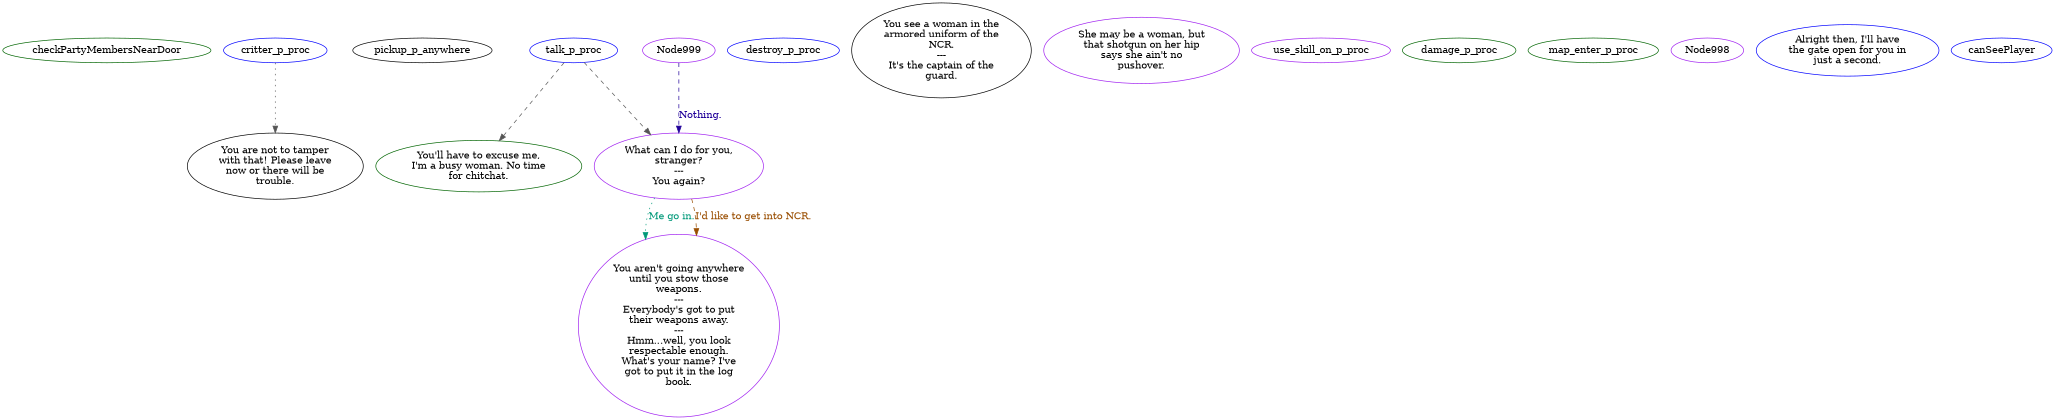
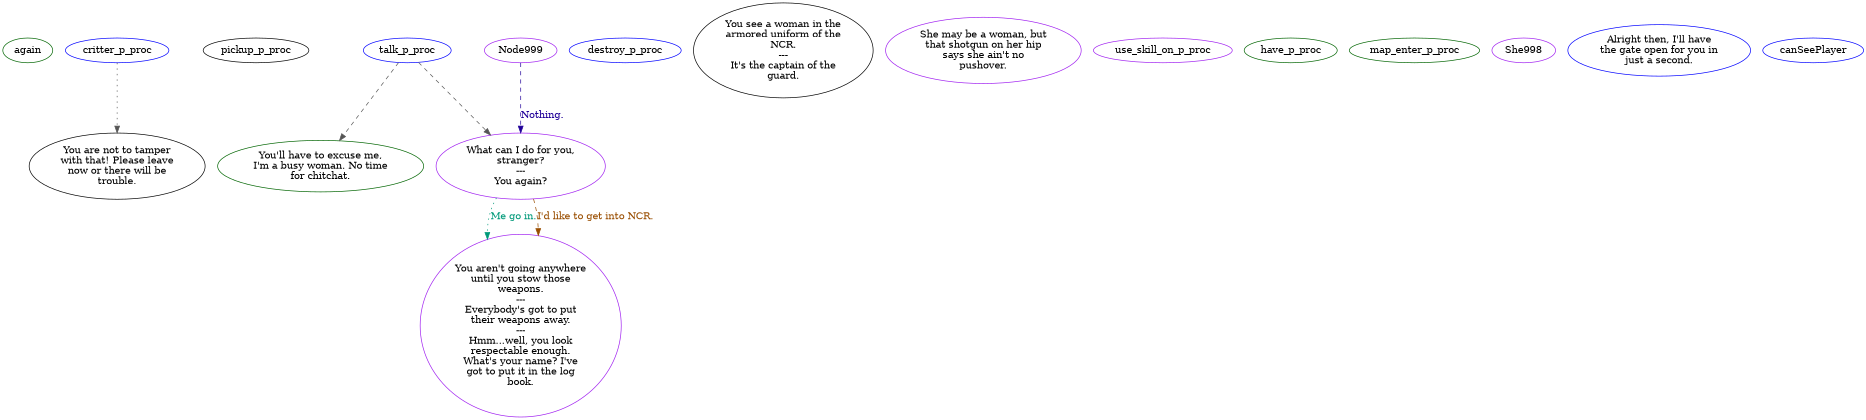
node "checkPartyMembersNearDoor": label "checkPartyMembersNearDoor" -> "again"
node "pickup_p_anywhere": label "pickup_p_anywhere" -> "pickup_p_proc"
node "damage_p_proc": label "damage_p_proc" -> "have_p_proc"
node "Node998": label "Node998" -> "She998"
